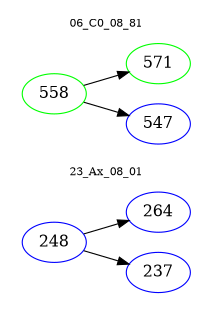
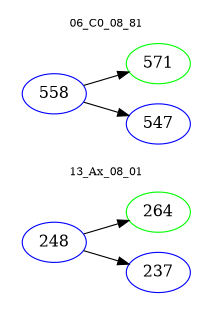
node "558": color green -> blue
cluster "23_Ax_08_01": label "23_Ax_08_01" -> "13_Ax_08_01"
node "264": color blue -> green
